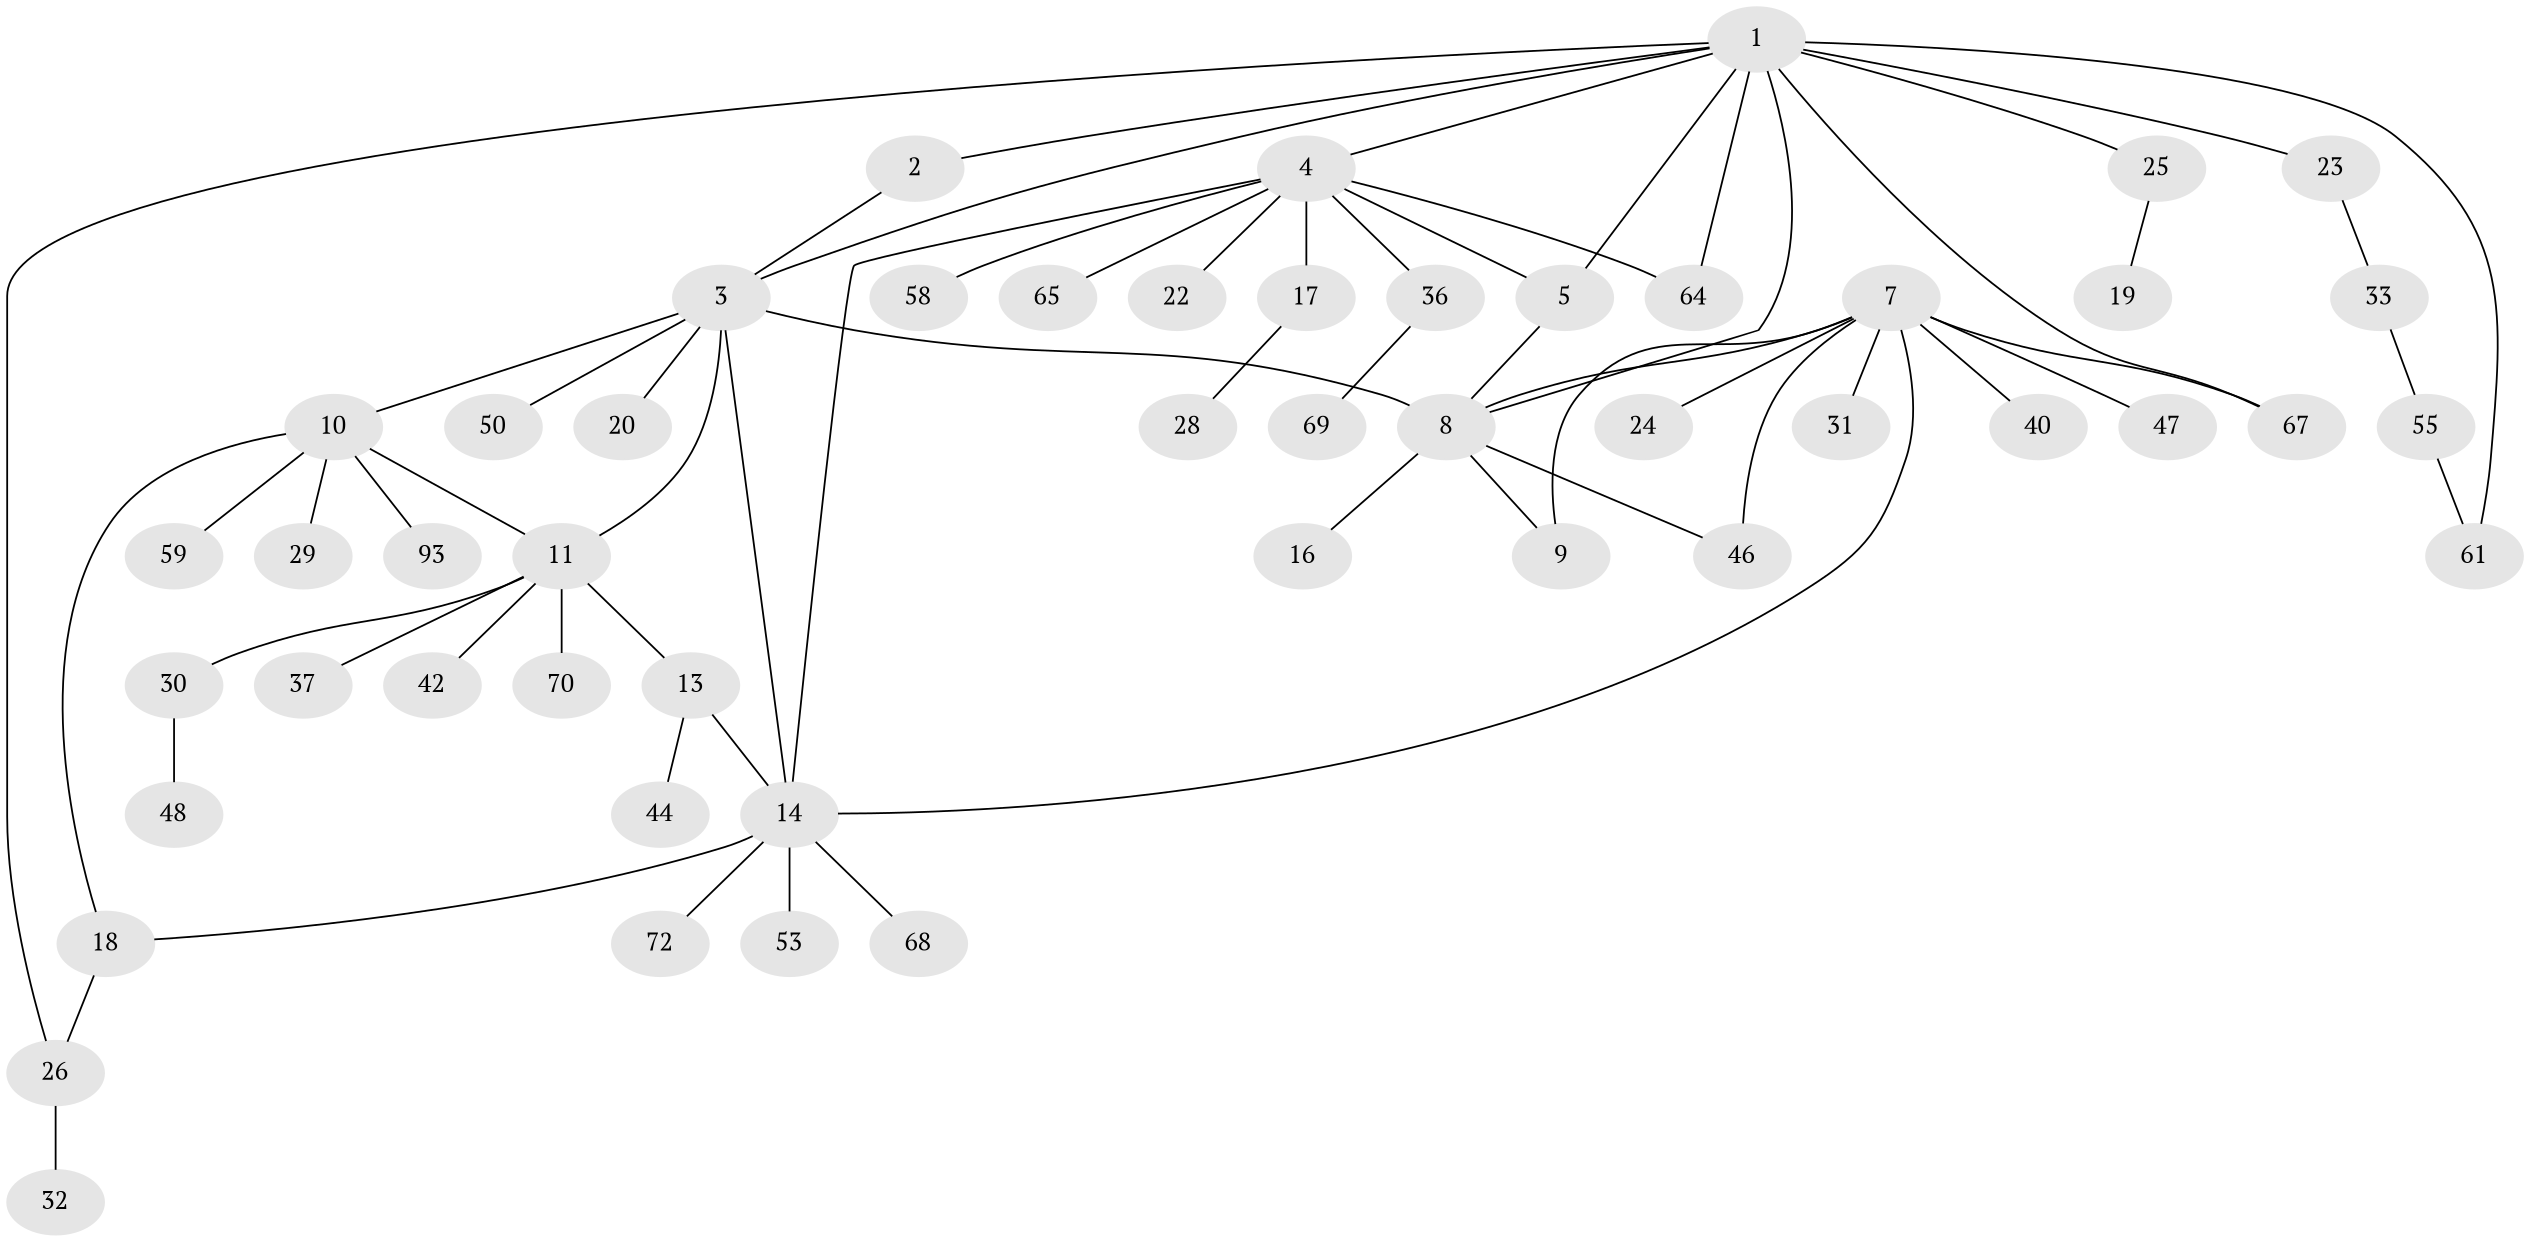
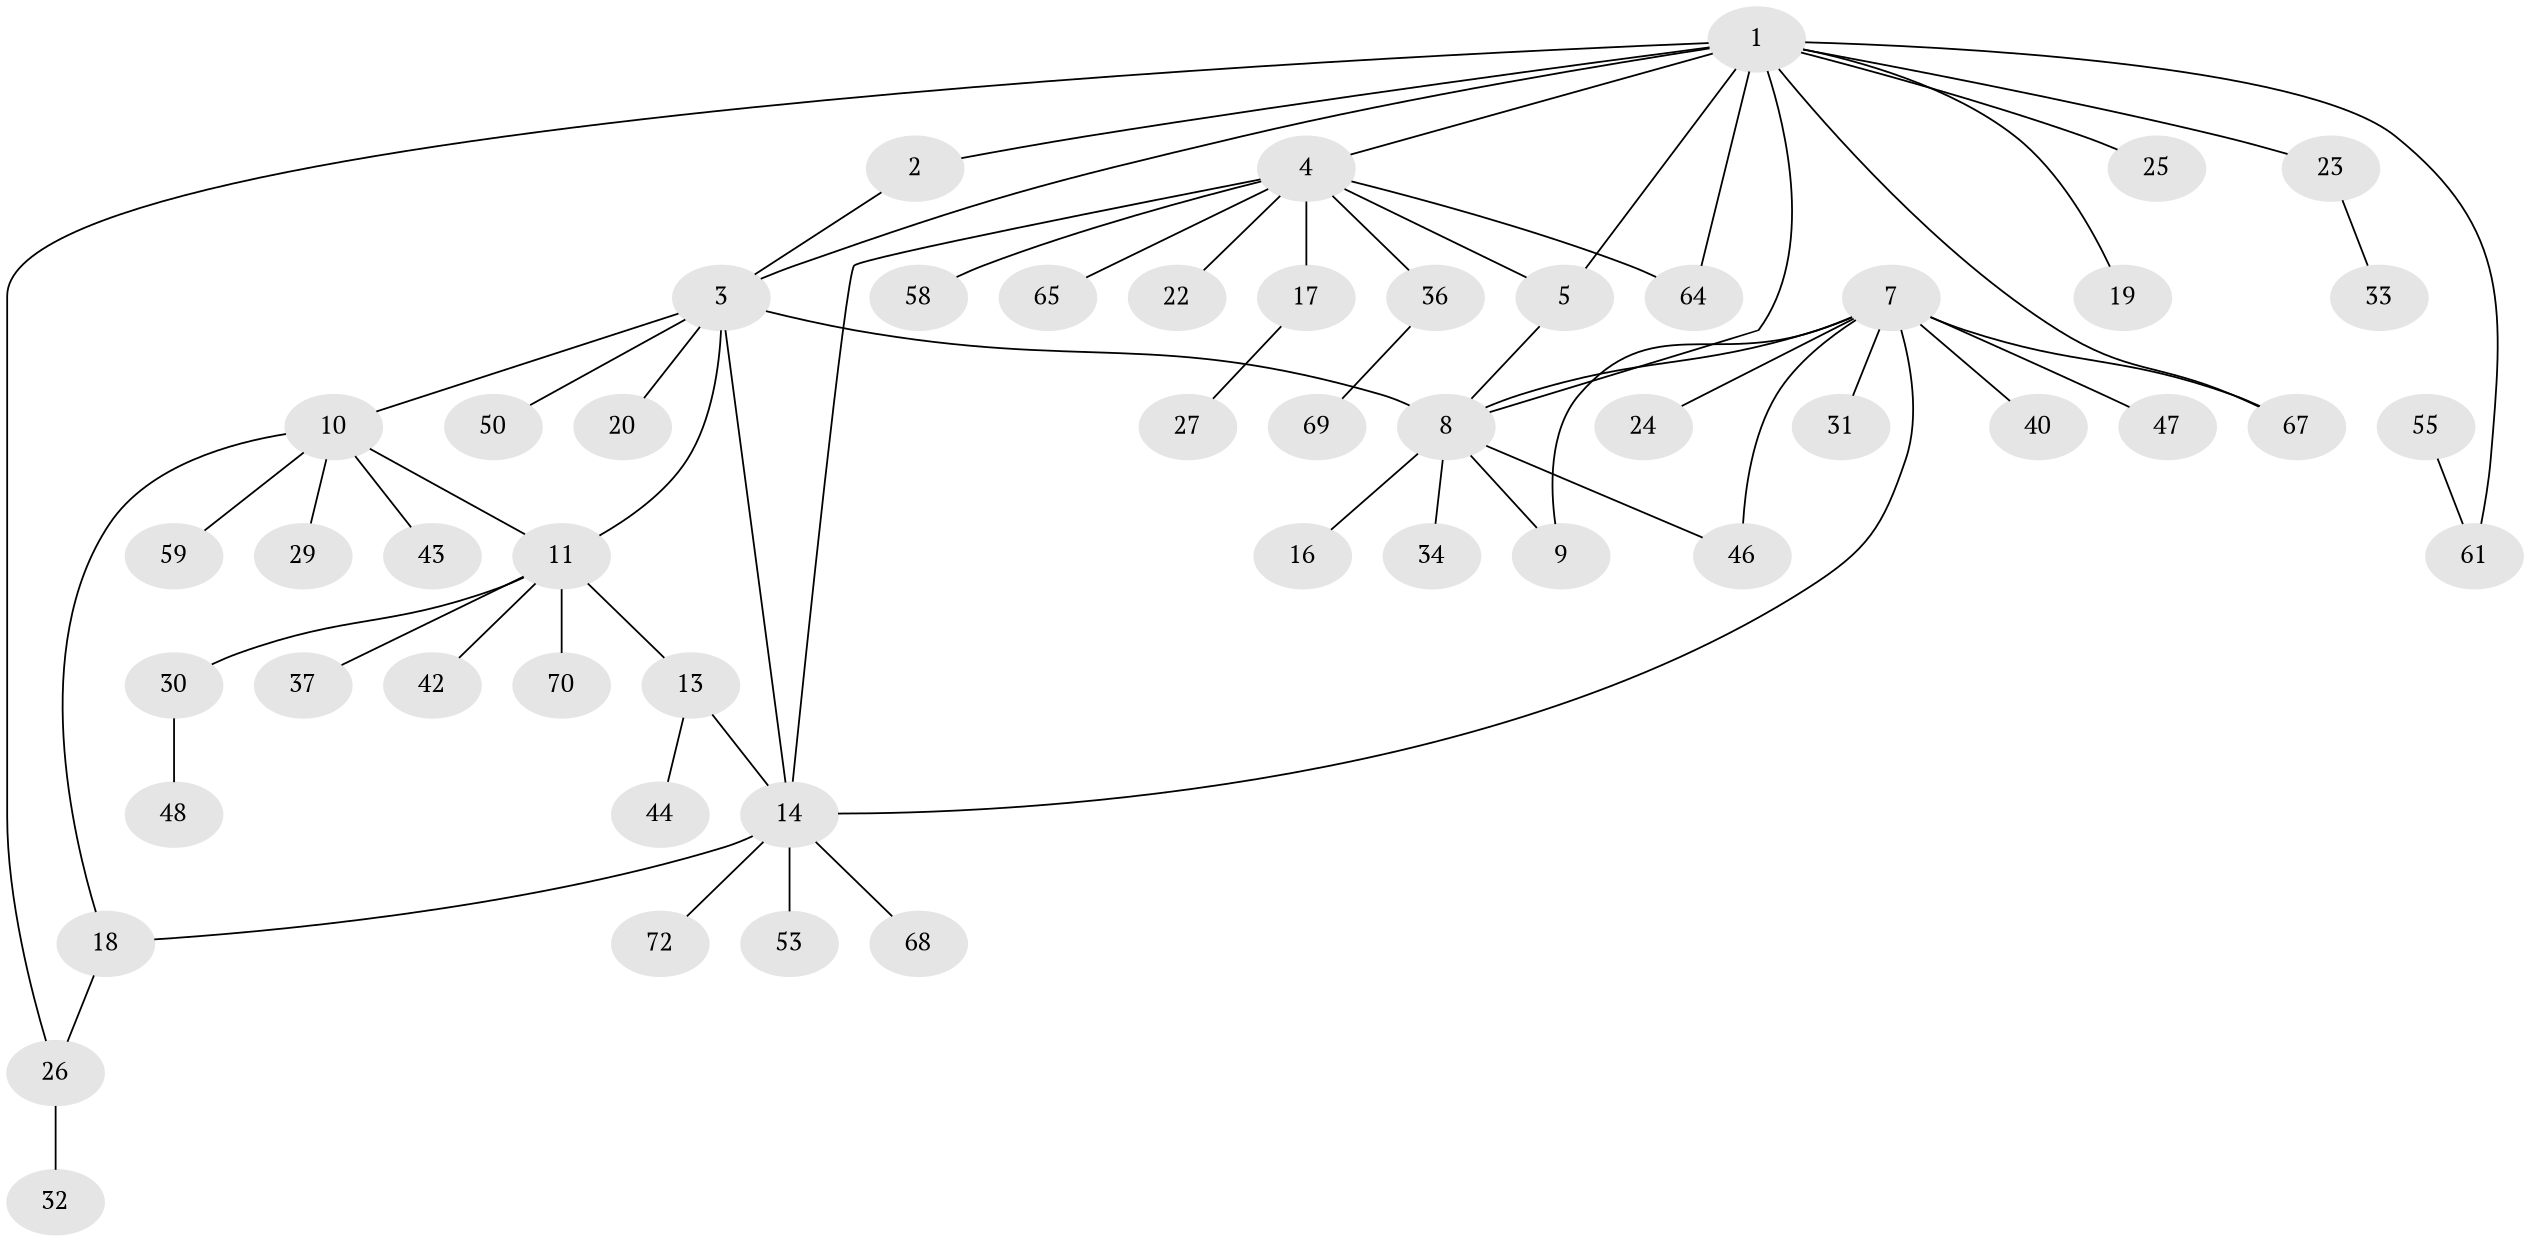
edge "25" -- "19": now "1" -- "19"
edge "33" -- "55": removed
node "28": label "28" -> "27"
node "93": label "93" -> "43"
node "34": added
